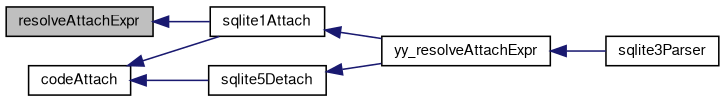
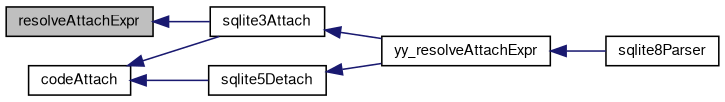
node "sqlite1Attach": label "sqlite1Attach" -> "sqlite3Attach"
node "sqlite3Parser": label "sqlite3Parser" -> "sqlite8Parser"
